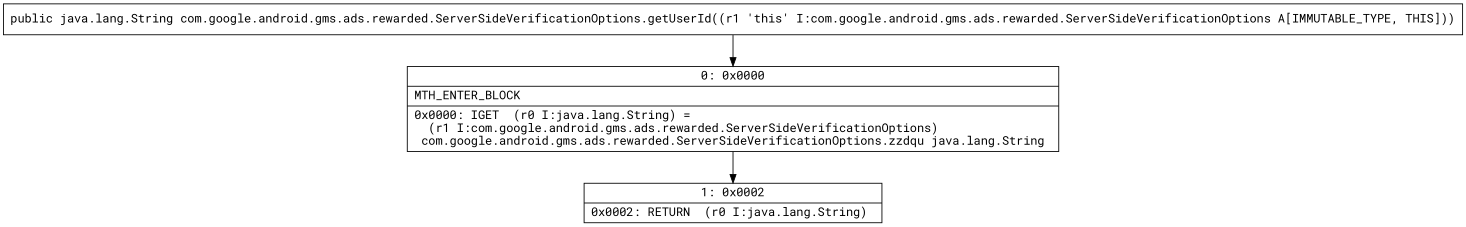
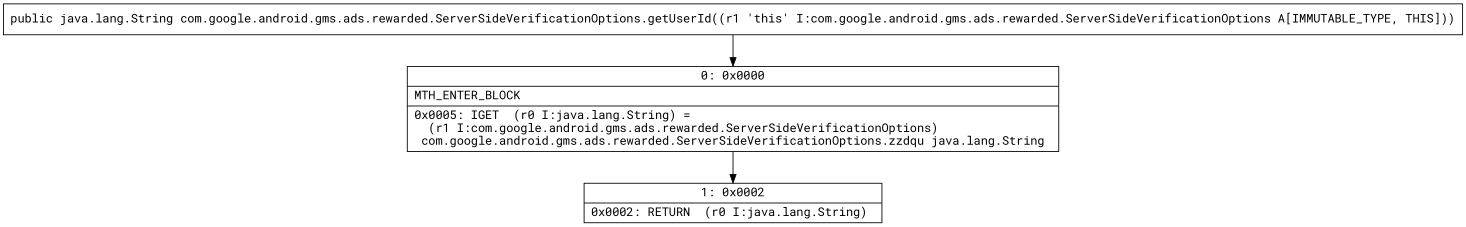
node "0: 0x0000": text "0x0000: IGET  (r0 I:java.lang.String) =" -> "0x0005: IGET  (r0 I:java.lang.String) ="
